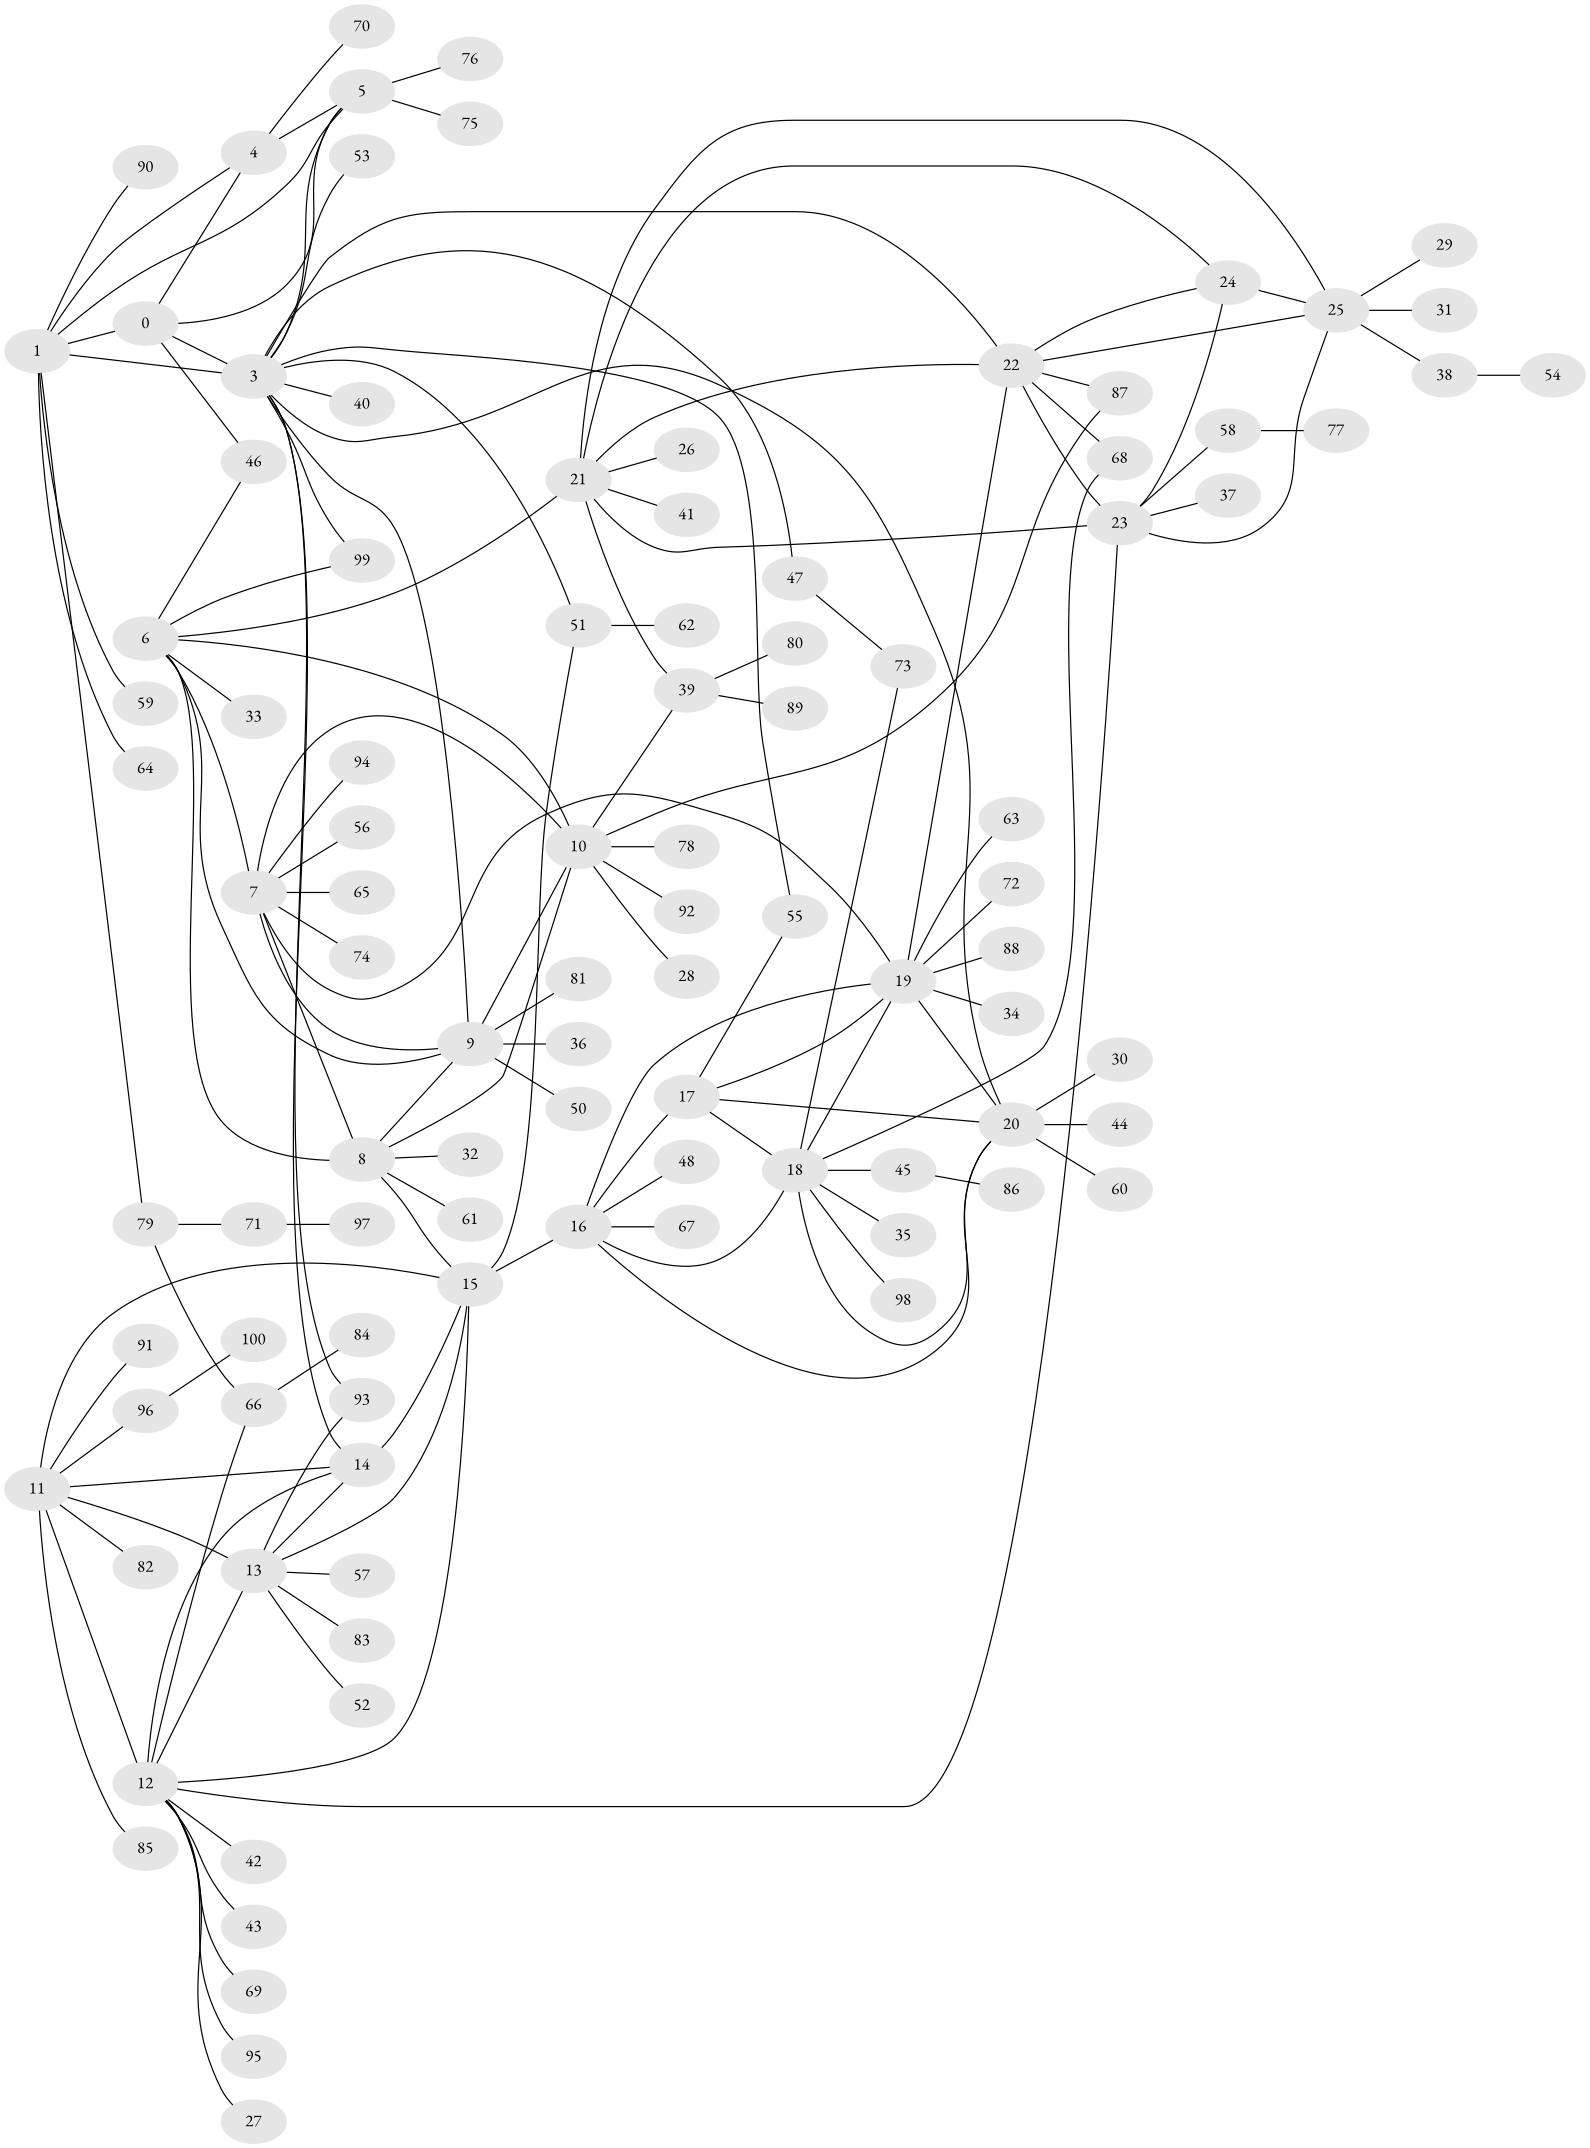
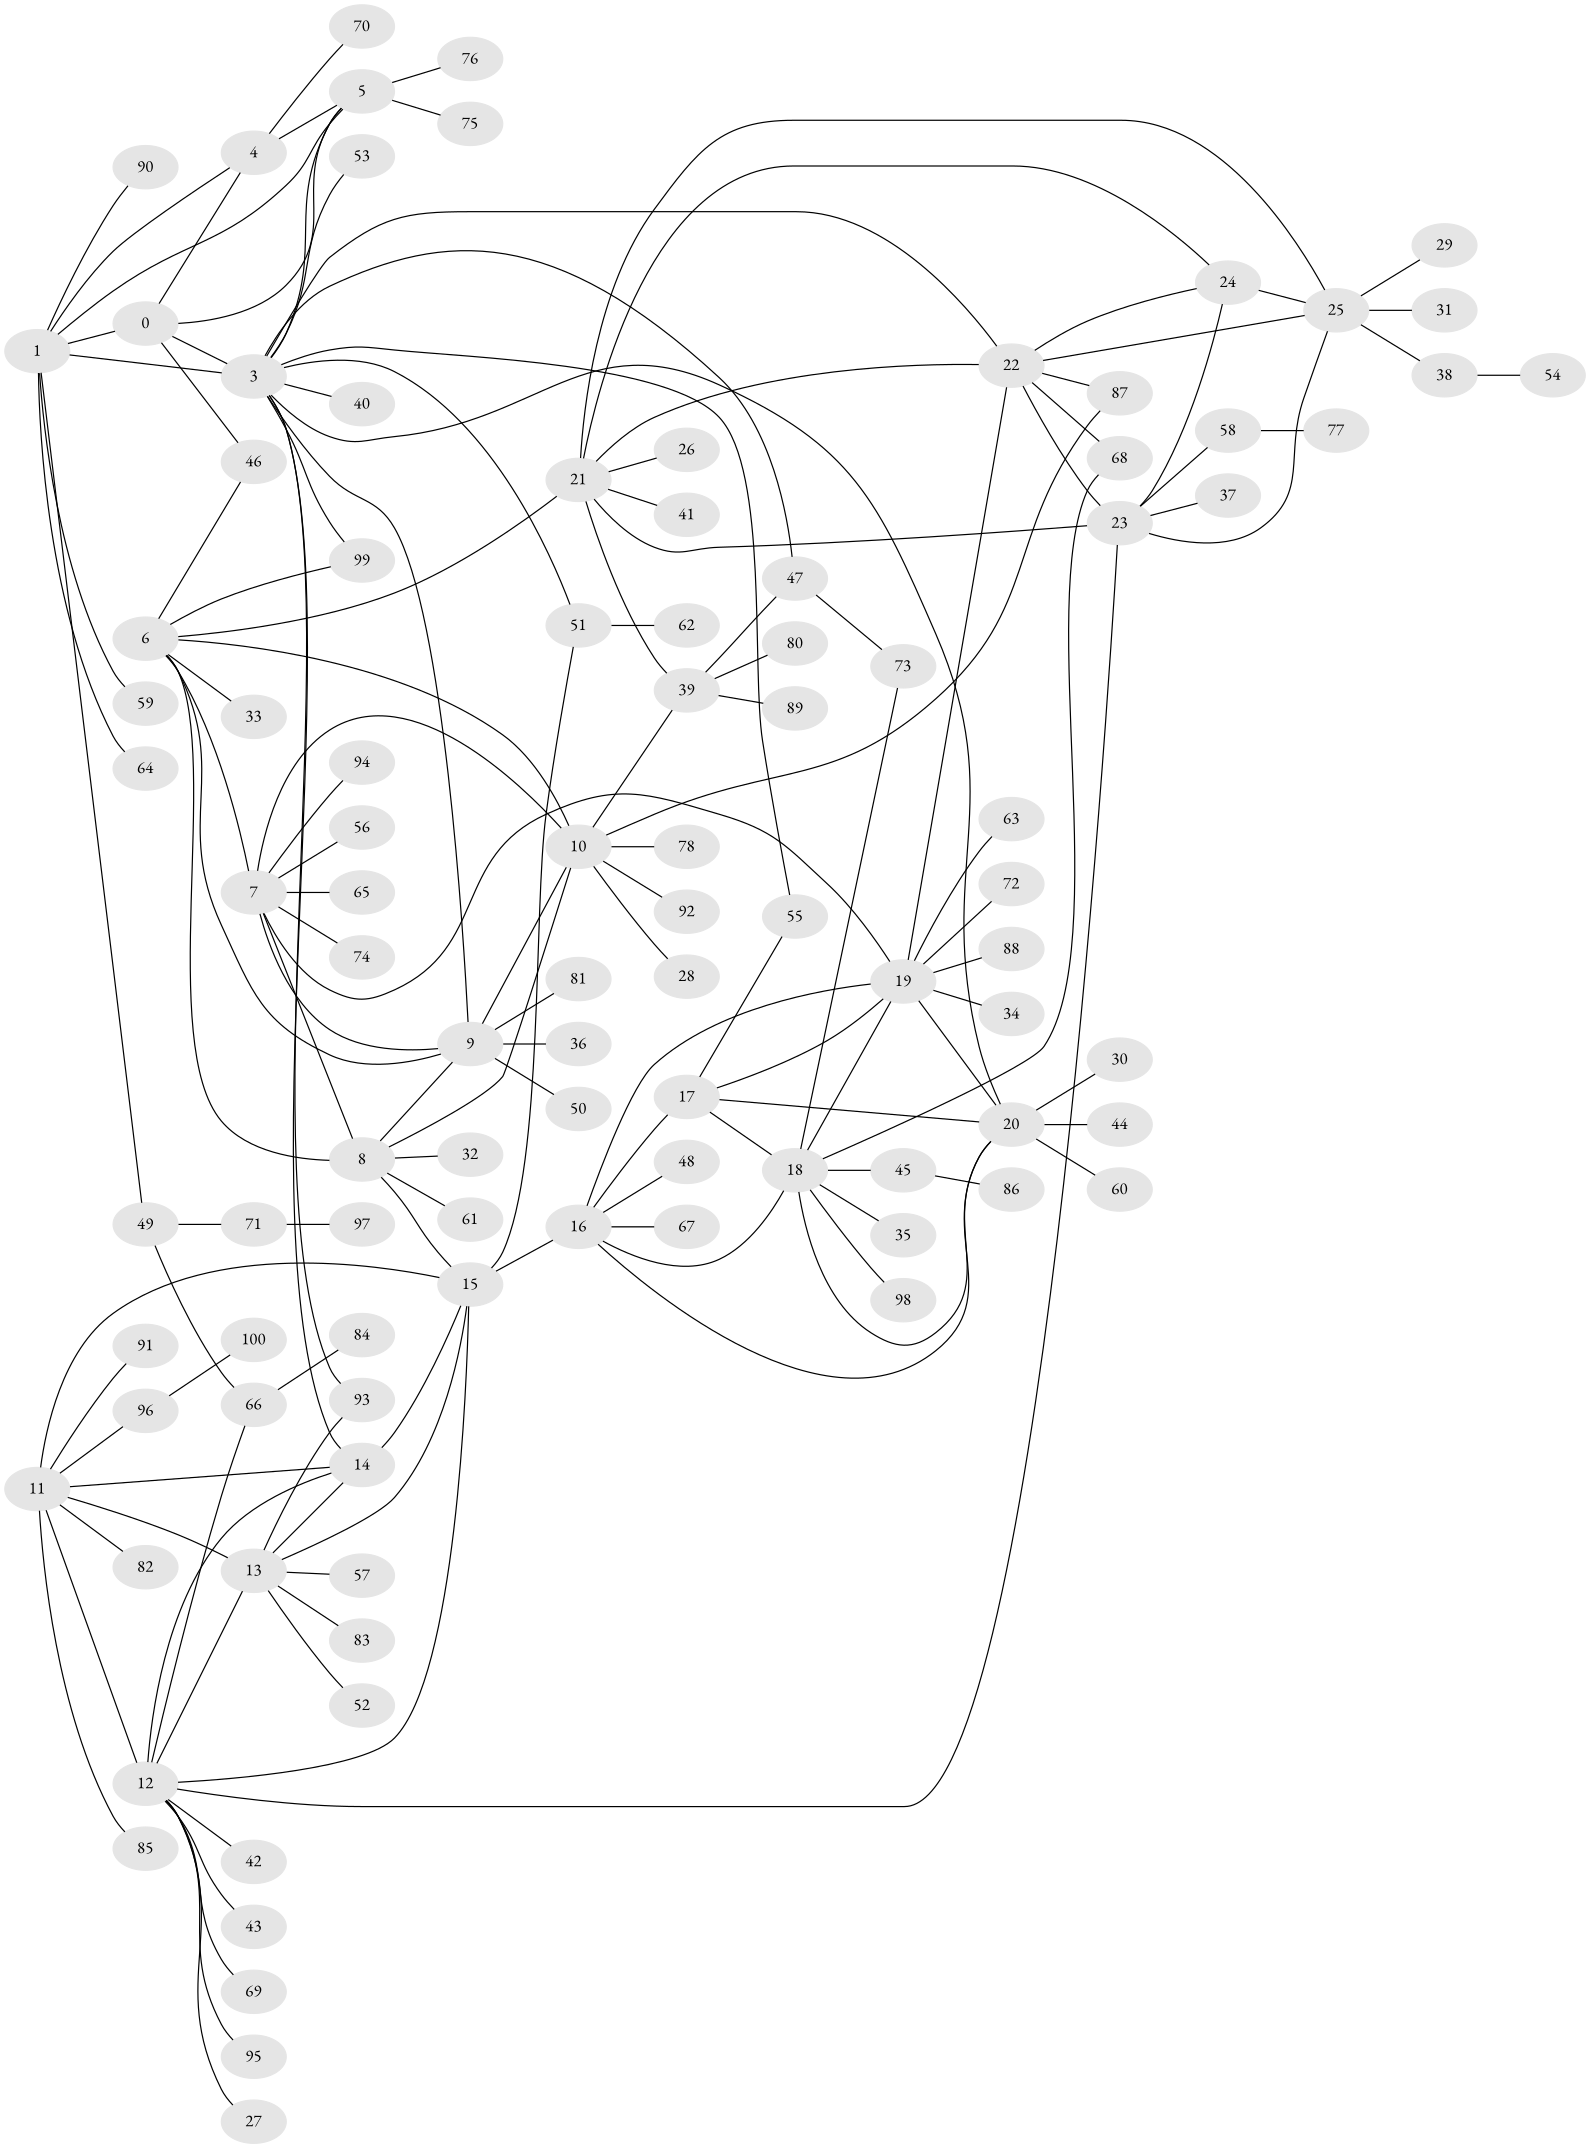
edge "47" -- "39": added
node "79": label "79" -> "49"
